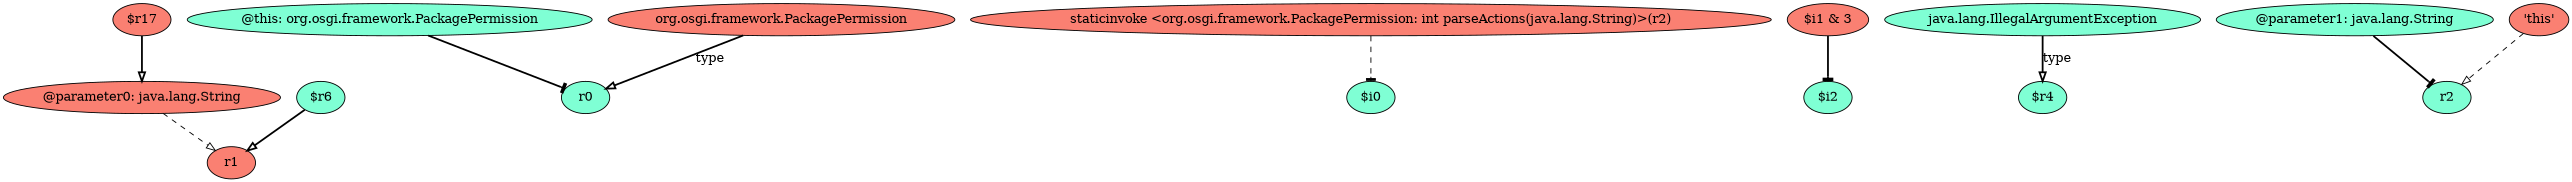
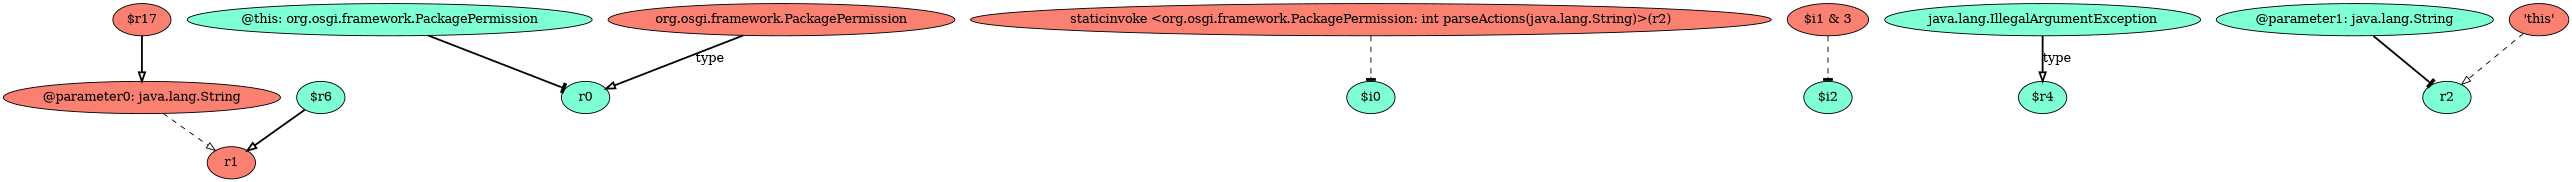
edge "$i1 & 3" -> "$i2": style bold -> dashed
